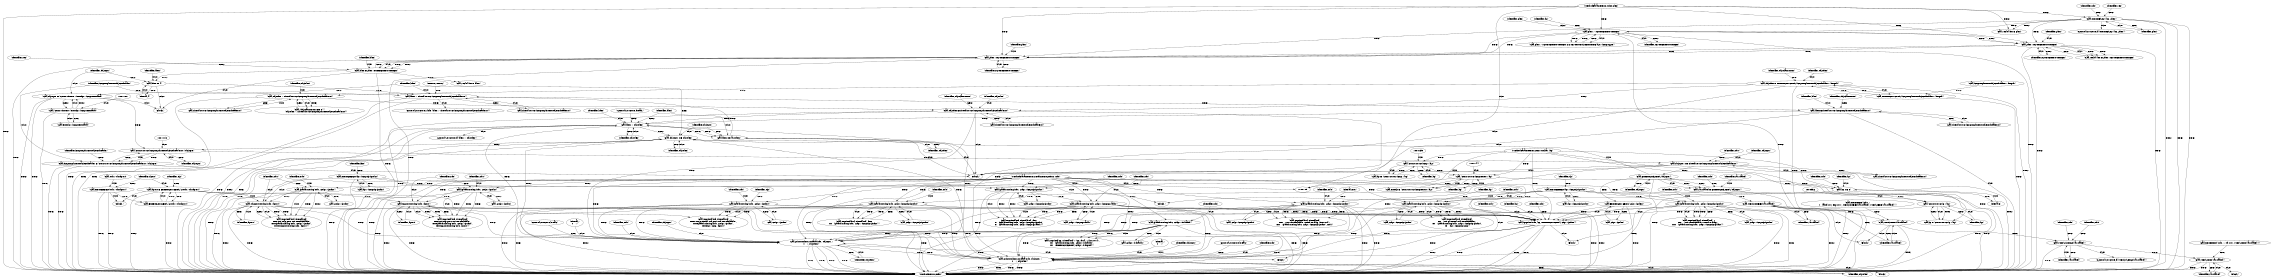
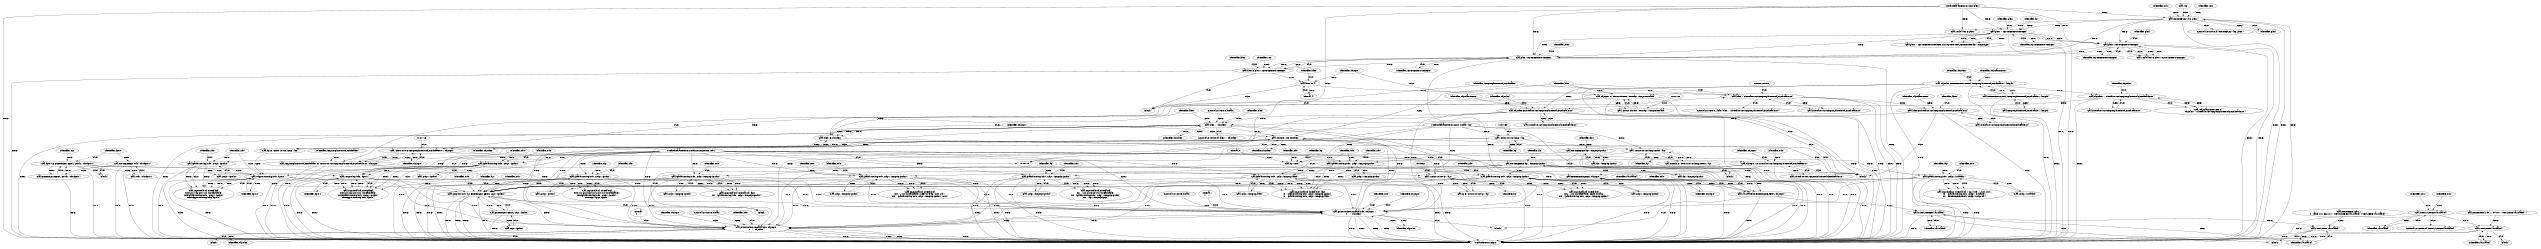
node "(Call,*bp)": added
node "(Call,hlen = plen - TYPE_EXTD_MINLEN)": label "(Call,hlen = plen - TYPE_EXTD_MINLEN)" -> "(Call,hlen = plen - ICMP_EXTD_MINLEN)"
node "(Call,vec[0].len = hlen)": removed
edge "(Return,return;)" -> "(Call,hlen > sizeof(struct icmp_mpls_ext_object_header_t))": label "CFG: " -> "AST: "
edge "(Call,icmp_mpls_ext_object_header->length)" -> "(Call,EXTRACT_16BITS(icmp_mpls_ext_object_header->length))": label "DDG: " -> "AST: "
edge "(Call,EXTRACT_16BITS(icmp_mpls_ext_object_header->length))" -> "(Call,icmp_mpls_ext_object_header->length)": added, label "CFG:"
node "(Call,ext_dp->icmp_ext_data)": removed
node "(Call,obj_tptr += obj_tlen)": label "(Call,obj_tptr += obj_tlen)" -> "(Call,obj_tptr += oip_tlen)"
node "(Call,hlen -= raw_tlen)": label "(Call,hlen -= raw_tlen)" -> "(Call,hlen -= obj_tlen)"
node "1000144": removed
node "(Identifier,idp)": added
edge "(Call,ND_TCHECK(ouh->uh_dport))" -> "(Call,ouh->uh_dport)": added, label "CFG:"
edge "(Call,dp = (const struct icmp *)bp)" -> "(Call,(const struct icmp *)bp)": now "(Call,dp = (const struct icmp *)bp)" -> "(Call,udpport_string(ndo, dport))"
edge "(MethodParameterIn,const u_char *bp)" -> "(Call,ip = (const struct ip *)bp)": now "(MethodParameterIn,const u_char *bp)" -> "(Call,(const struct ip *)bp)"
edge "(Call,hlen-=sizeof(struct icmp_mpls_ext_object_header_t))" -> "(MethodReturn,RET)": label "AST: " -> "DDG: "
edge "(Call,EXTRACT_32BITS(obj_tptr))" -> "(Call,EXTRACT_16BITS(&ip->ip_len))": now "(Call,ip_print(ndo, bp, EXTRACT_16BITS(&ip->ip_len)))" -> "(Call,EXTRACT_16BITS(&ip->ip_len))"
edge "(Call,ipaddr_string(ndo, &idp->ird_addr))" -> "(Call,ip_print(ndo, bp, EXTRACT_16BITS(&ip->ip_len)))": added, label "DDG:"
edge "(MethodParameterIn,netdissect_options *ndo)" -> "(Call,udpport_string(ndo, dport))": label "AST: " -> "DDG: "
node "(Literal,mtu)": label "(Literal,mtu)" -> "(Identifier,mtu)"
edge "(Call,bp += 8)" -> "(Literal,8)": removed, label "CFG:"
edge "(Call,dport = EXTRACT_16BITS(&ouh->uh_dport))" -> "(Call,udpport_string(ndo, dport))": label "AST: " -> "DDG: "
edge "(Literal,8)" -> "(Call,bp += 8)": label "AST: " -> "CFG: "
node "(Call,tcpport_string(ndo, dport))": label "(Call,tcpport_string(ndo, dport))" -> "(Call,vec_string(ndo, dport))"
edge "(Call,MPLS_EXP(raw_label))" -> "(Call,MPLS_STACK(raw_label))": removed, label "DDG:"
